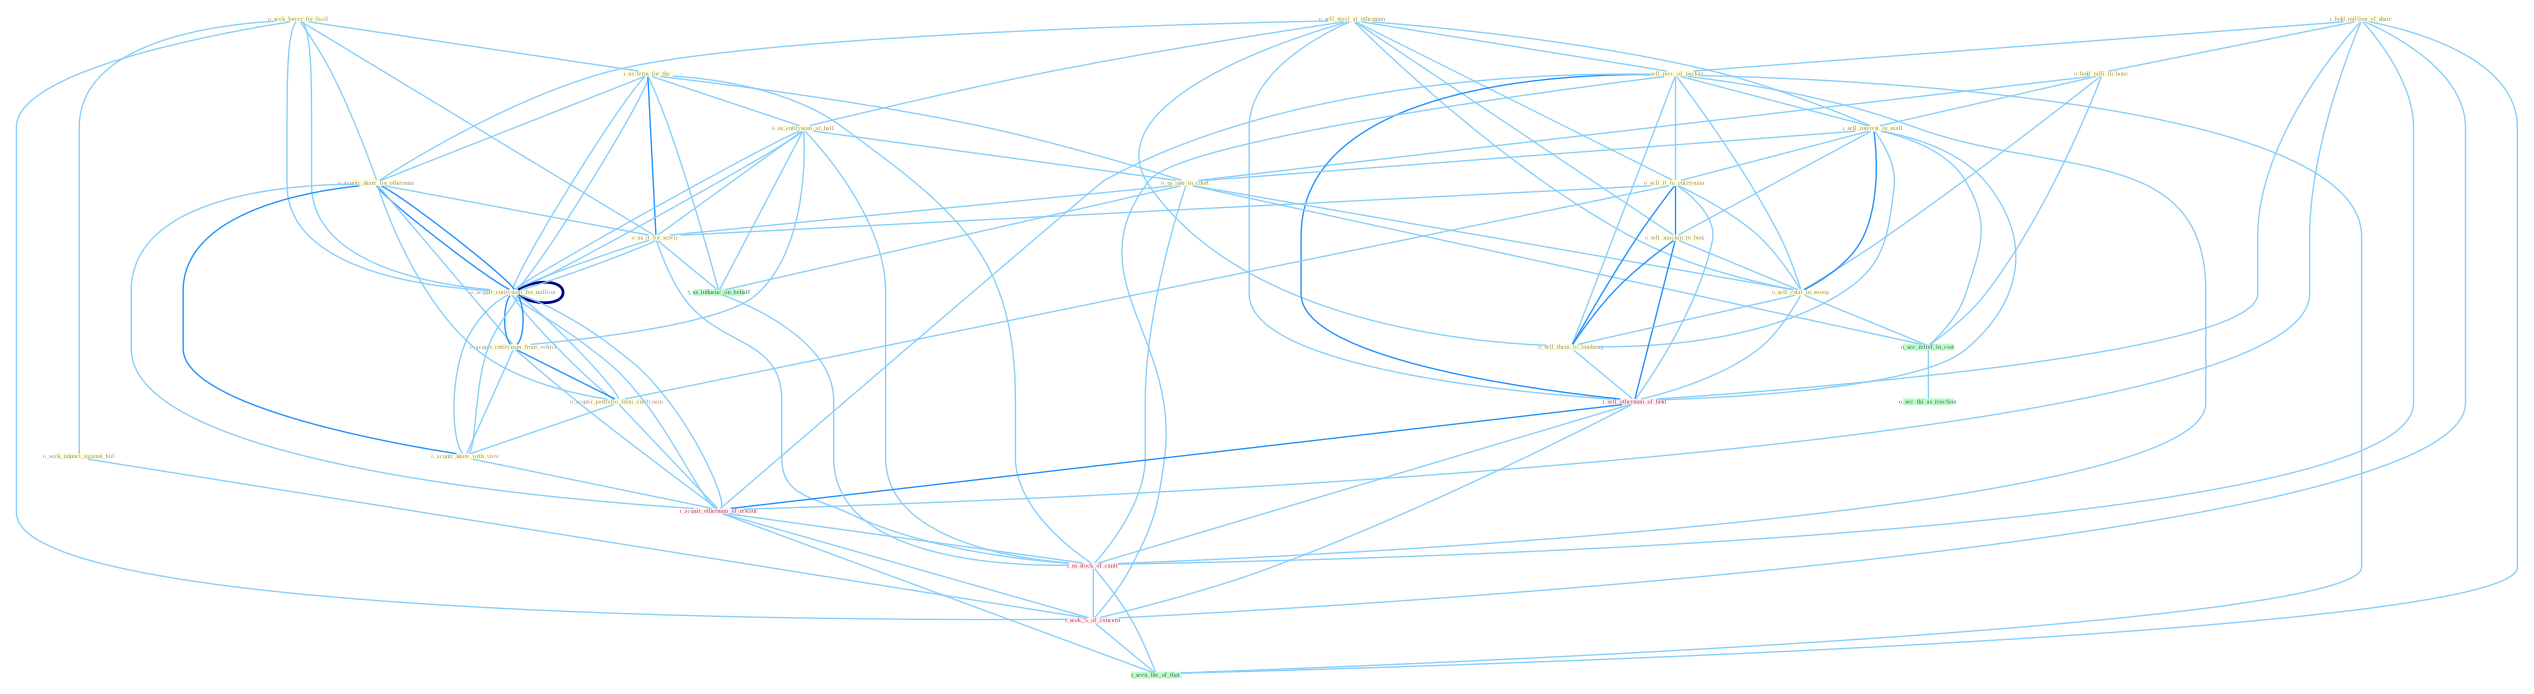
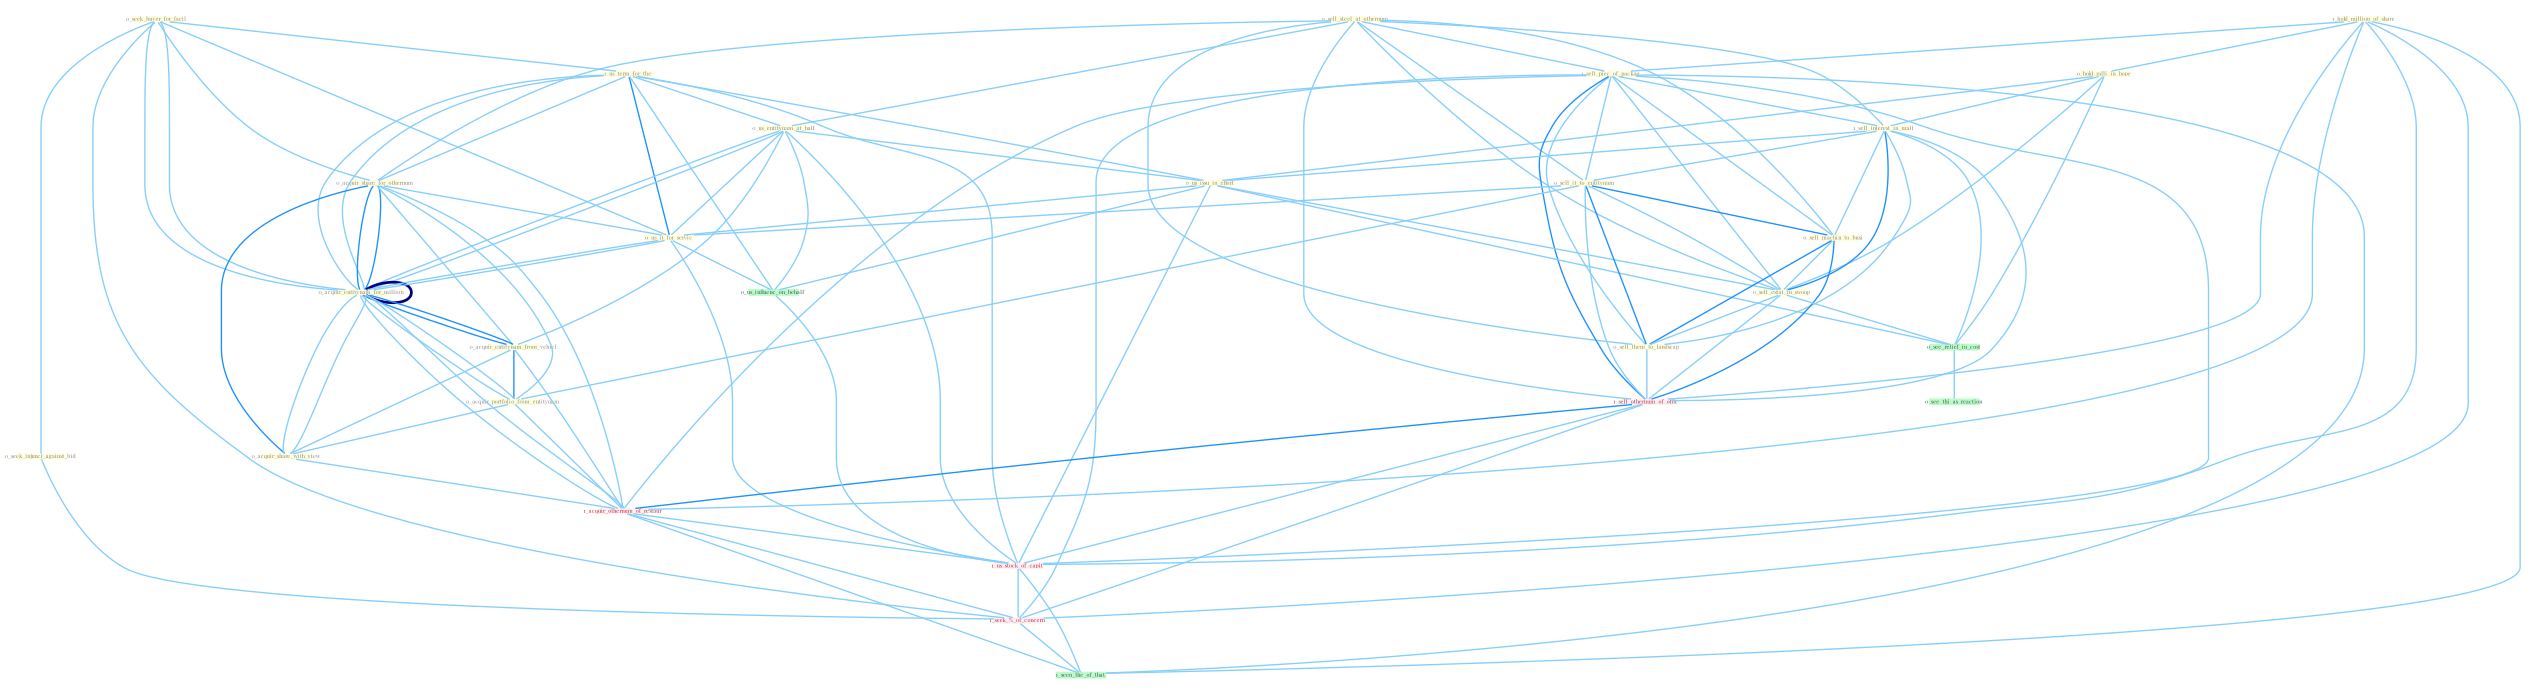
edge "1_sell_piec_of_packag" -- "0_sell_machin_to_busi": added
node "5_us_influenc_on_behalf": label "5_us_influenc_on_behalf" -> "0_us_influenc_on_behalf"
node "1_sell_othernum_of_hold": label "1_sell_othernum_of_hold" -> "1_sell_othernum_of_offic"
